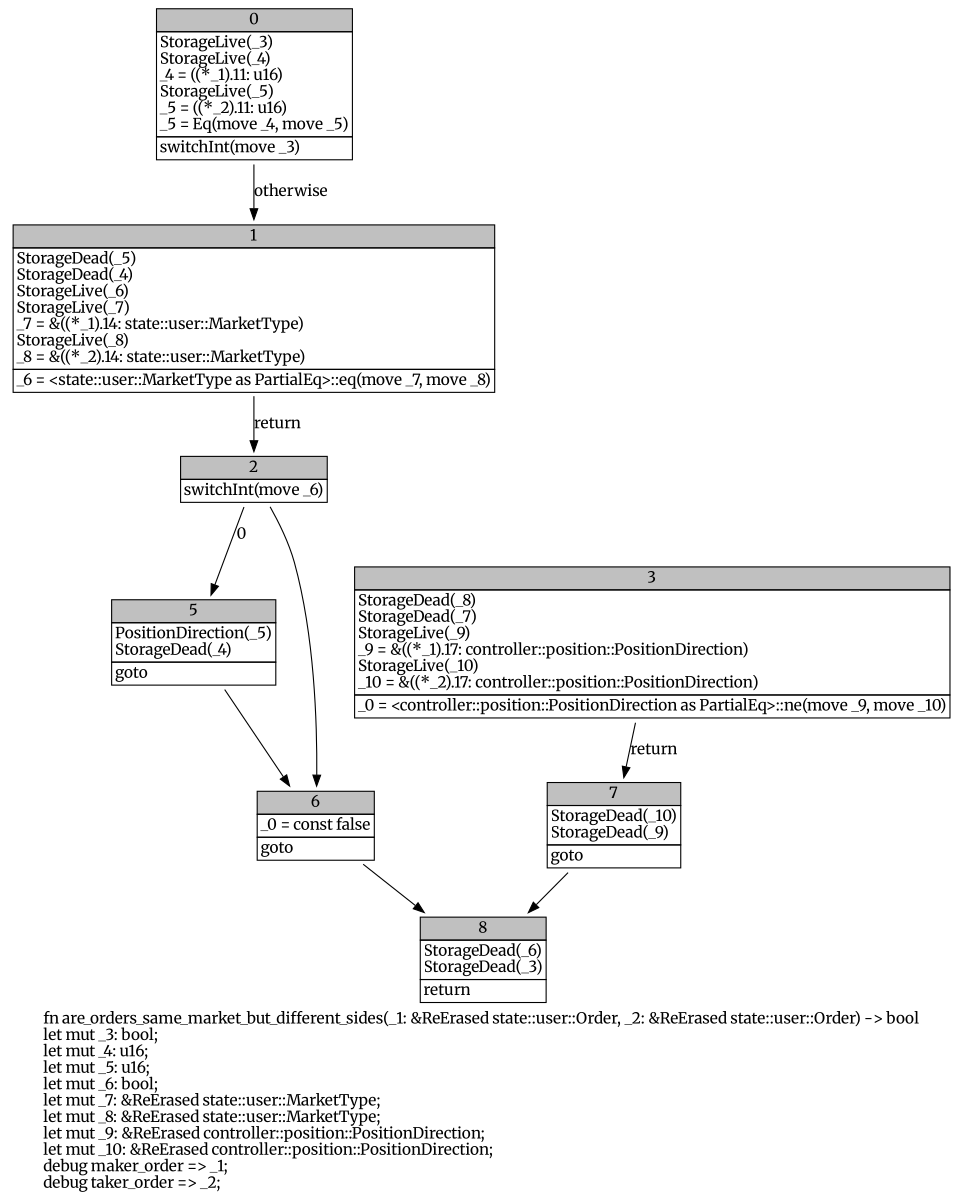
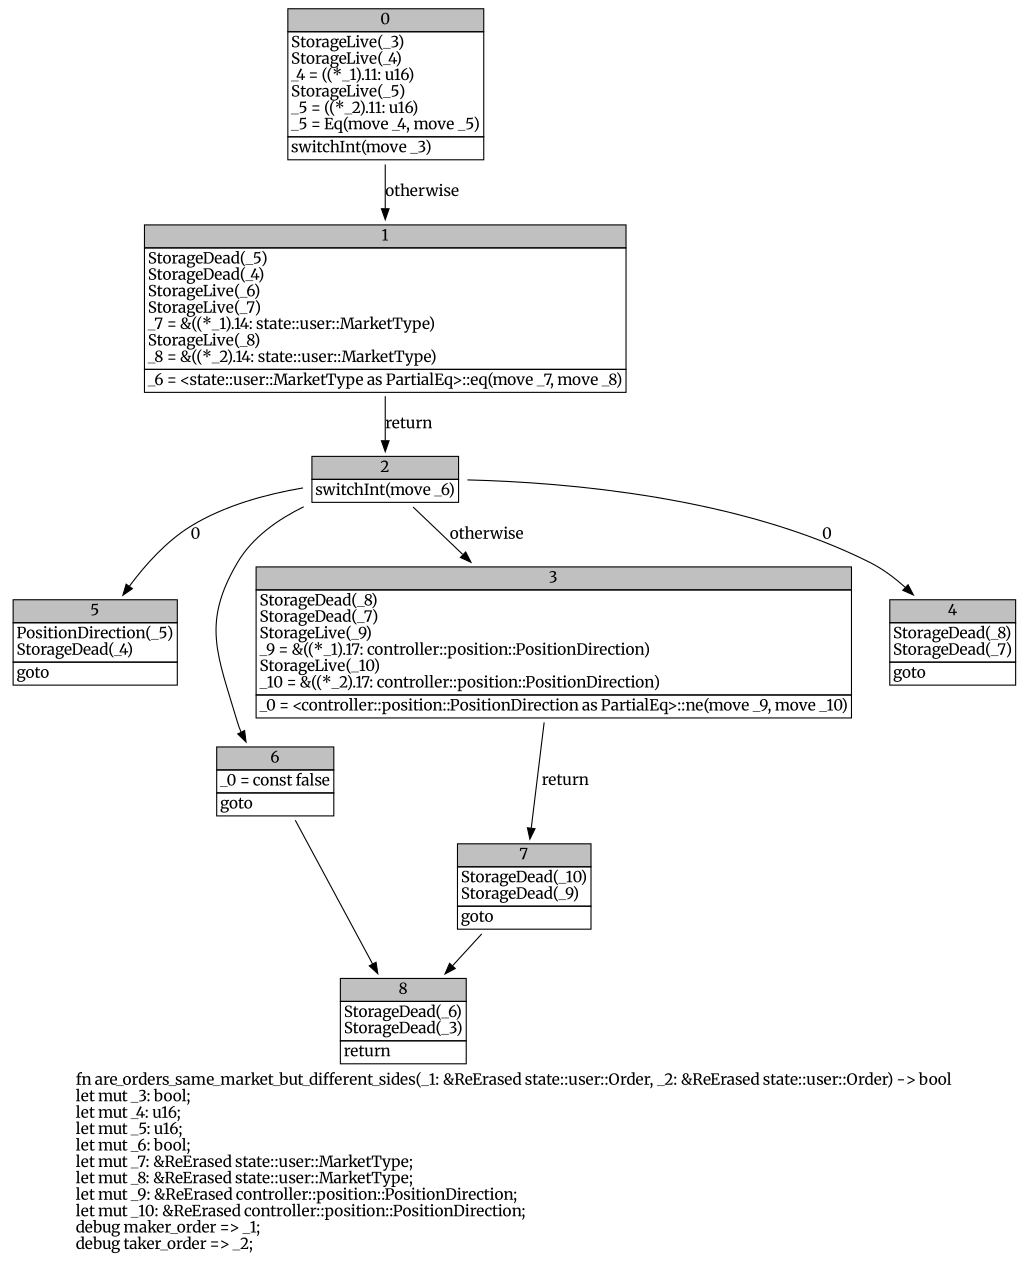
edge "2" -> "3": added, label "otherwise"
node "4": added
edge "5" -> "6": removed
